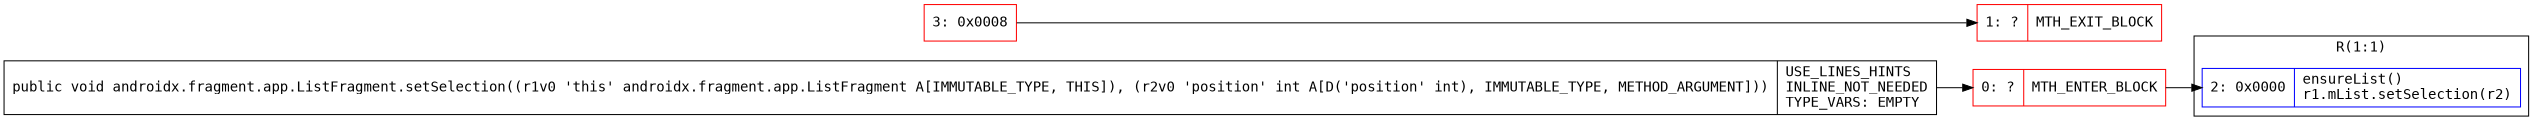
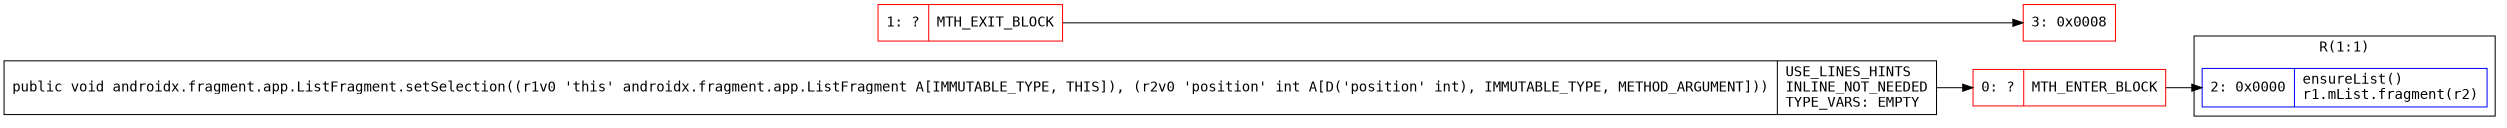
edge "3: 0x0008" -> "1: ?": reversed
node "2: 0x0000": text "r1.mList.setSelection(r2)" -> "r1.mList.fragment(r2)"
